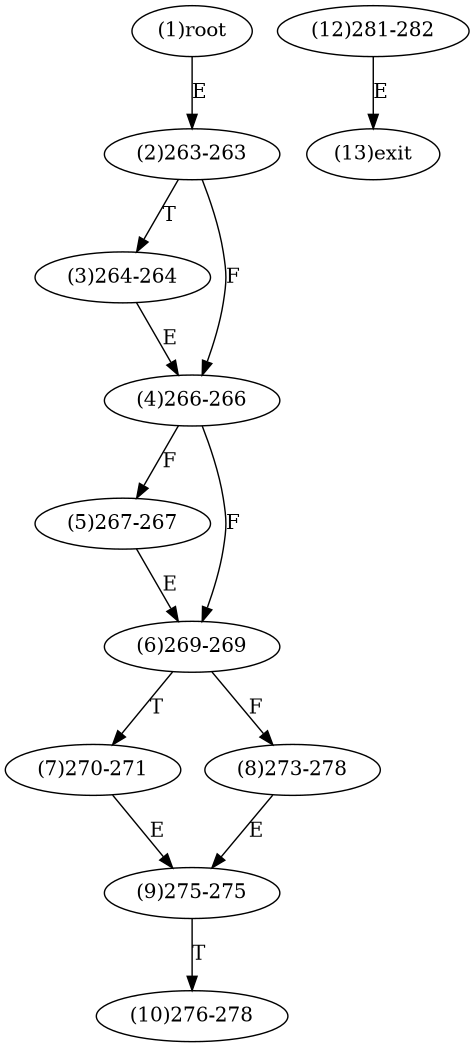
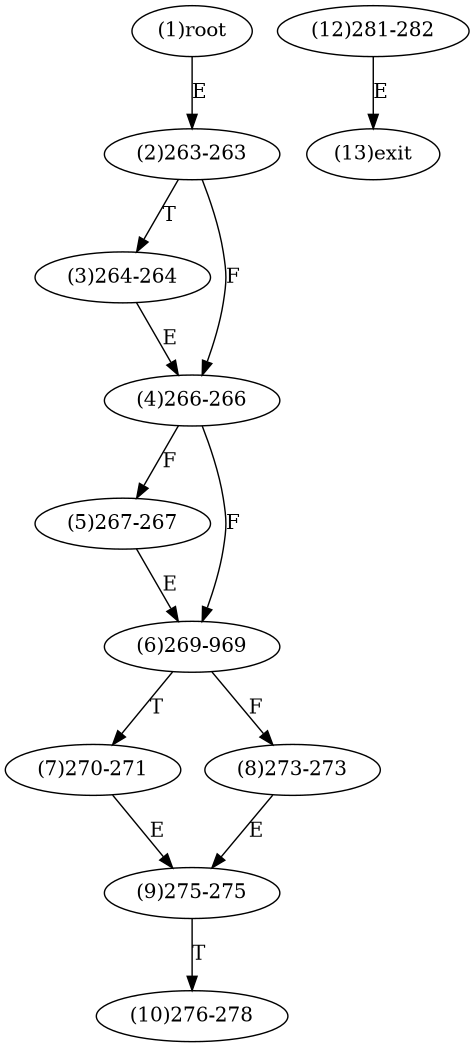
node "(6)269-269": label "(6)269-269" -> "(6)269-969"
node "(8)273-278": label "(8)273-278" -> "(8)273-273"
